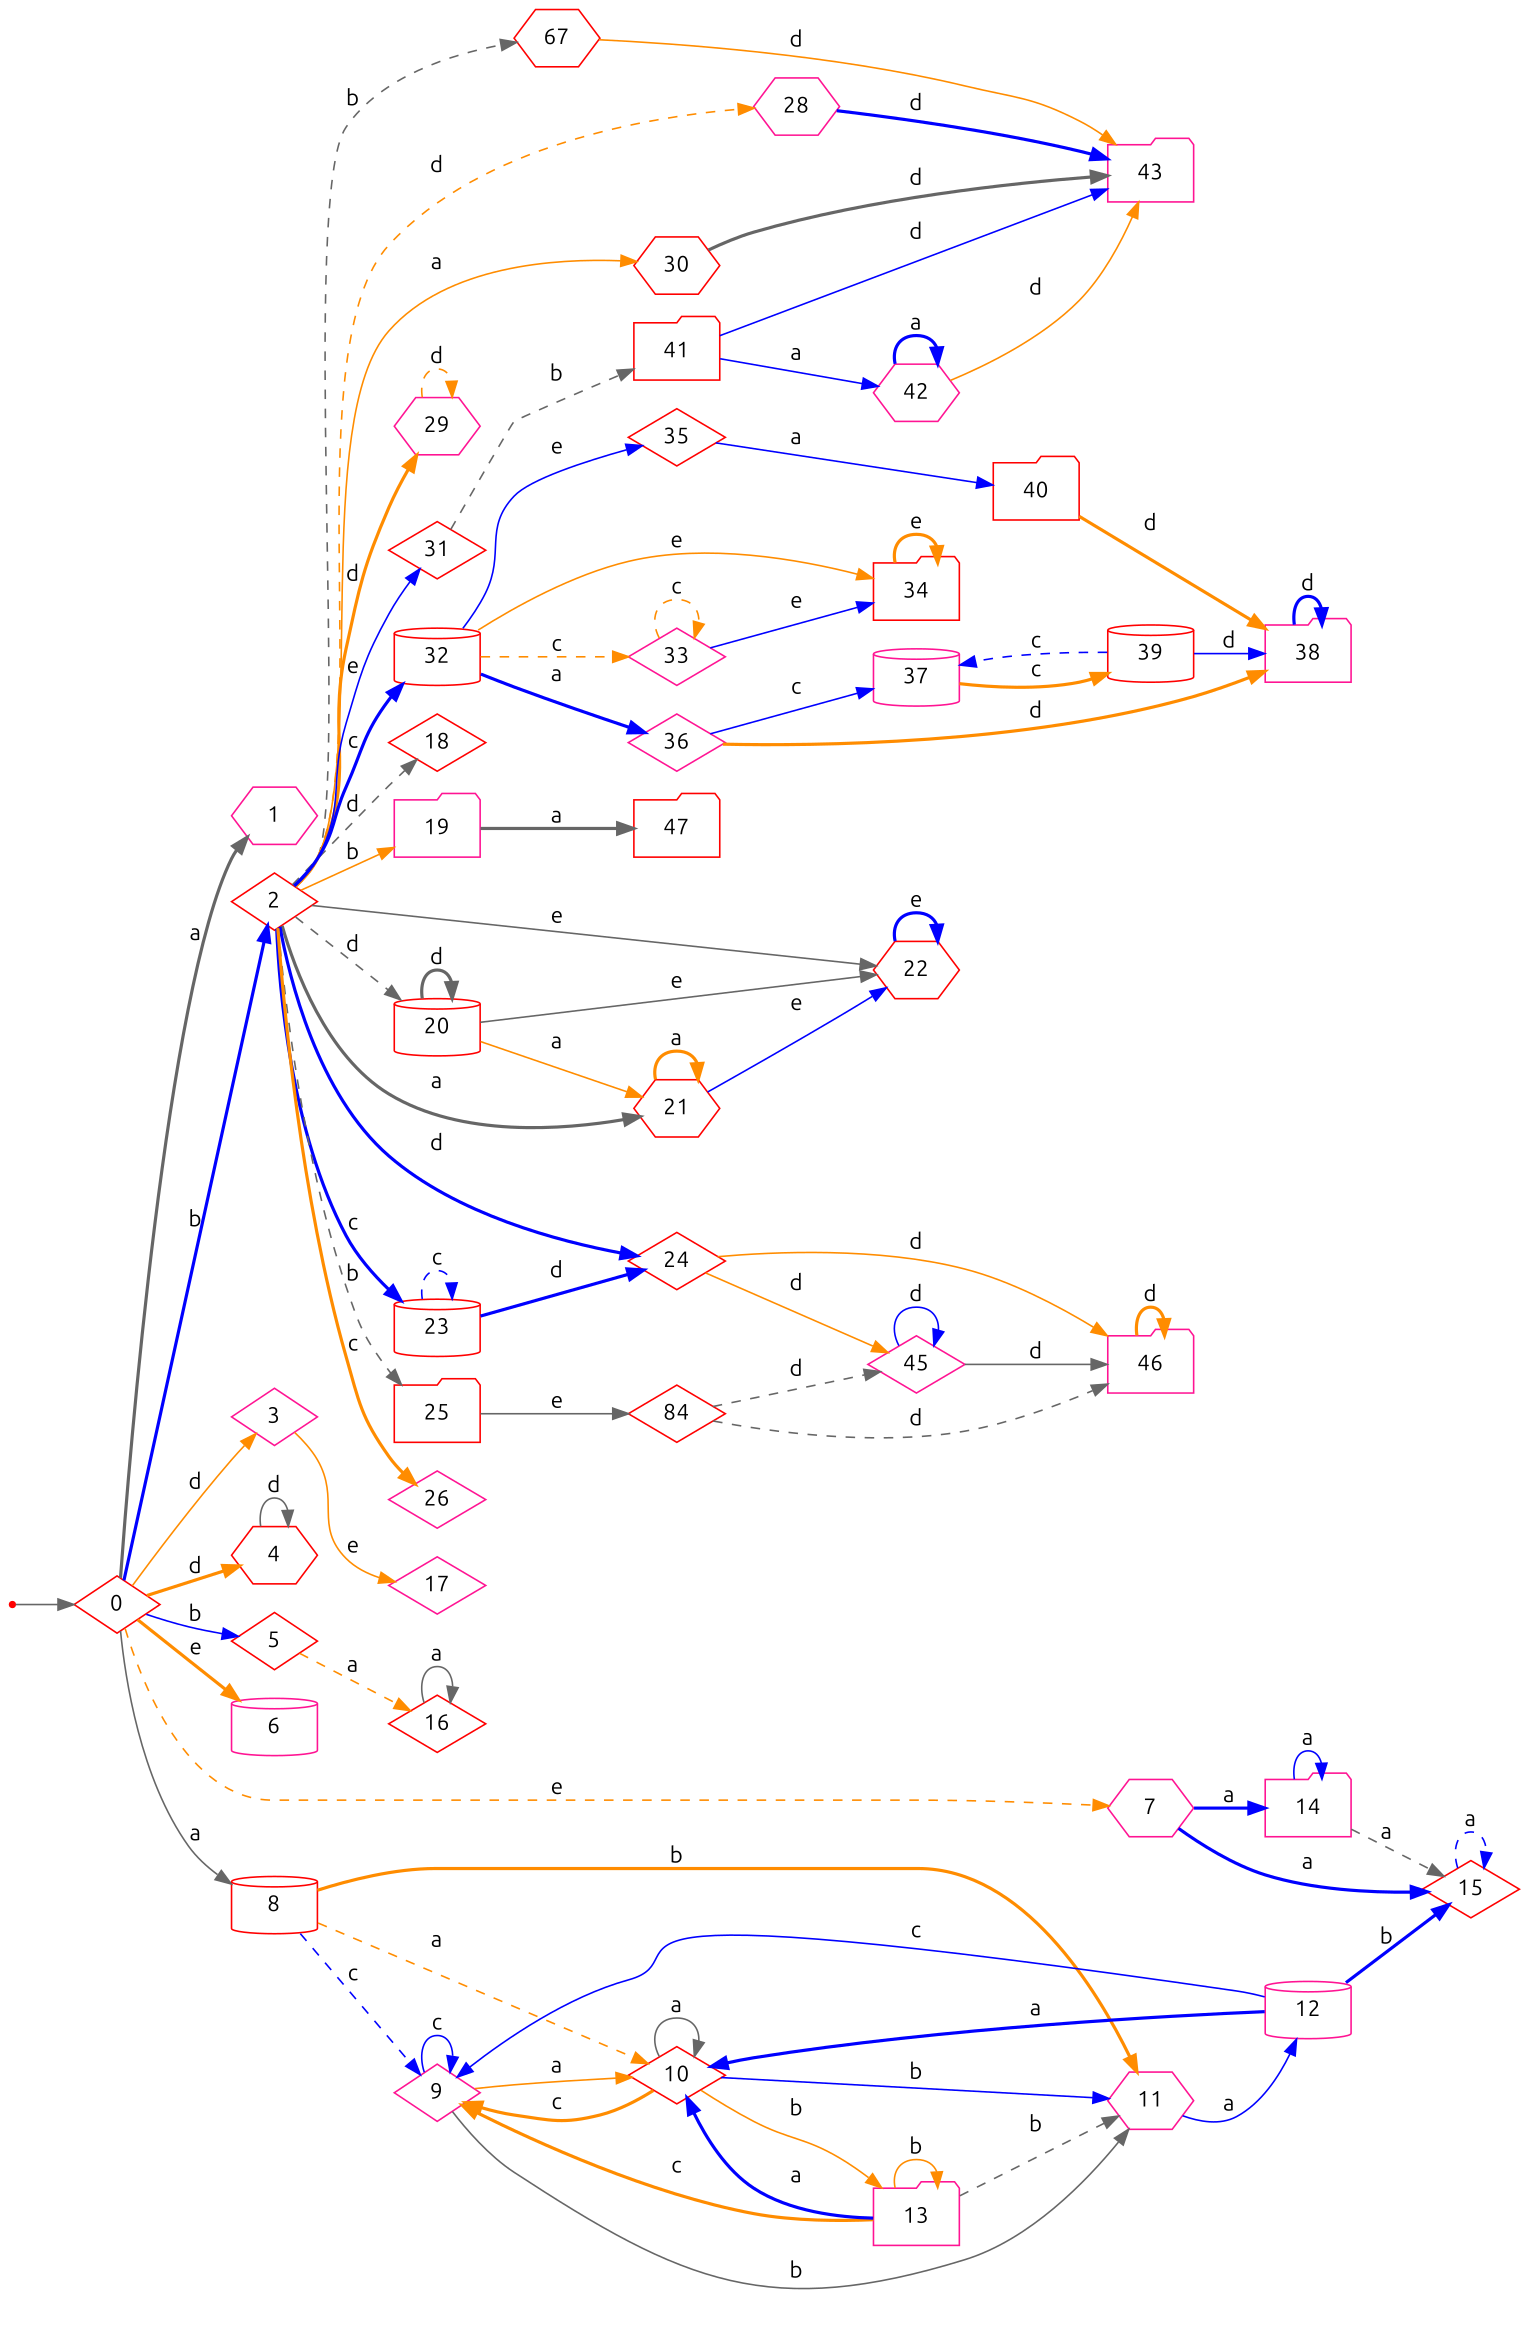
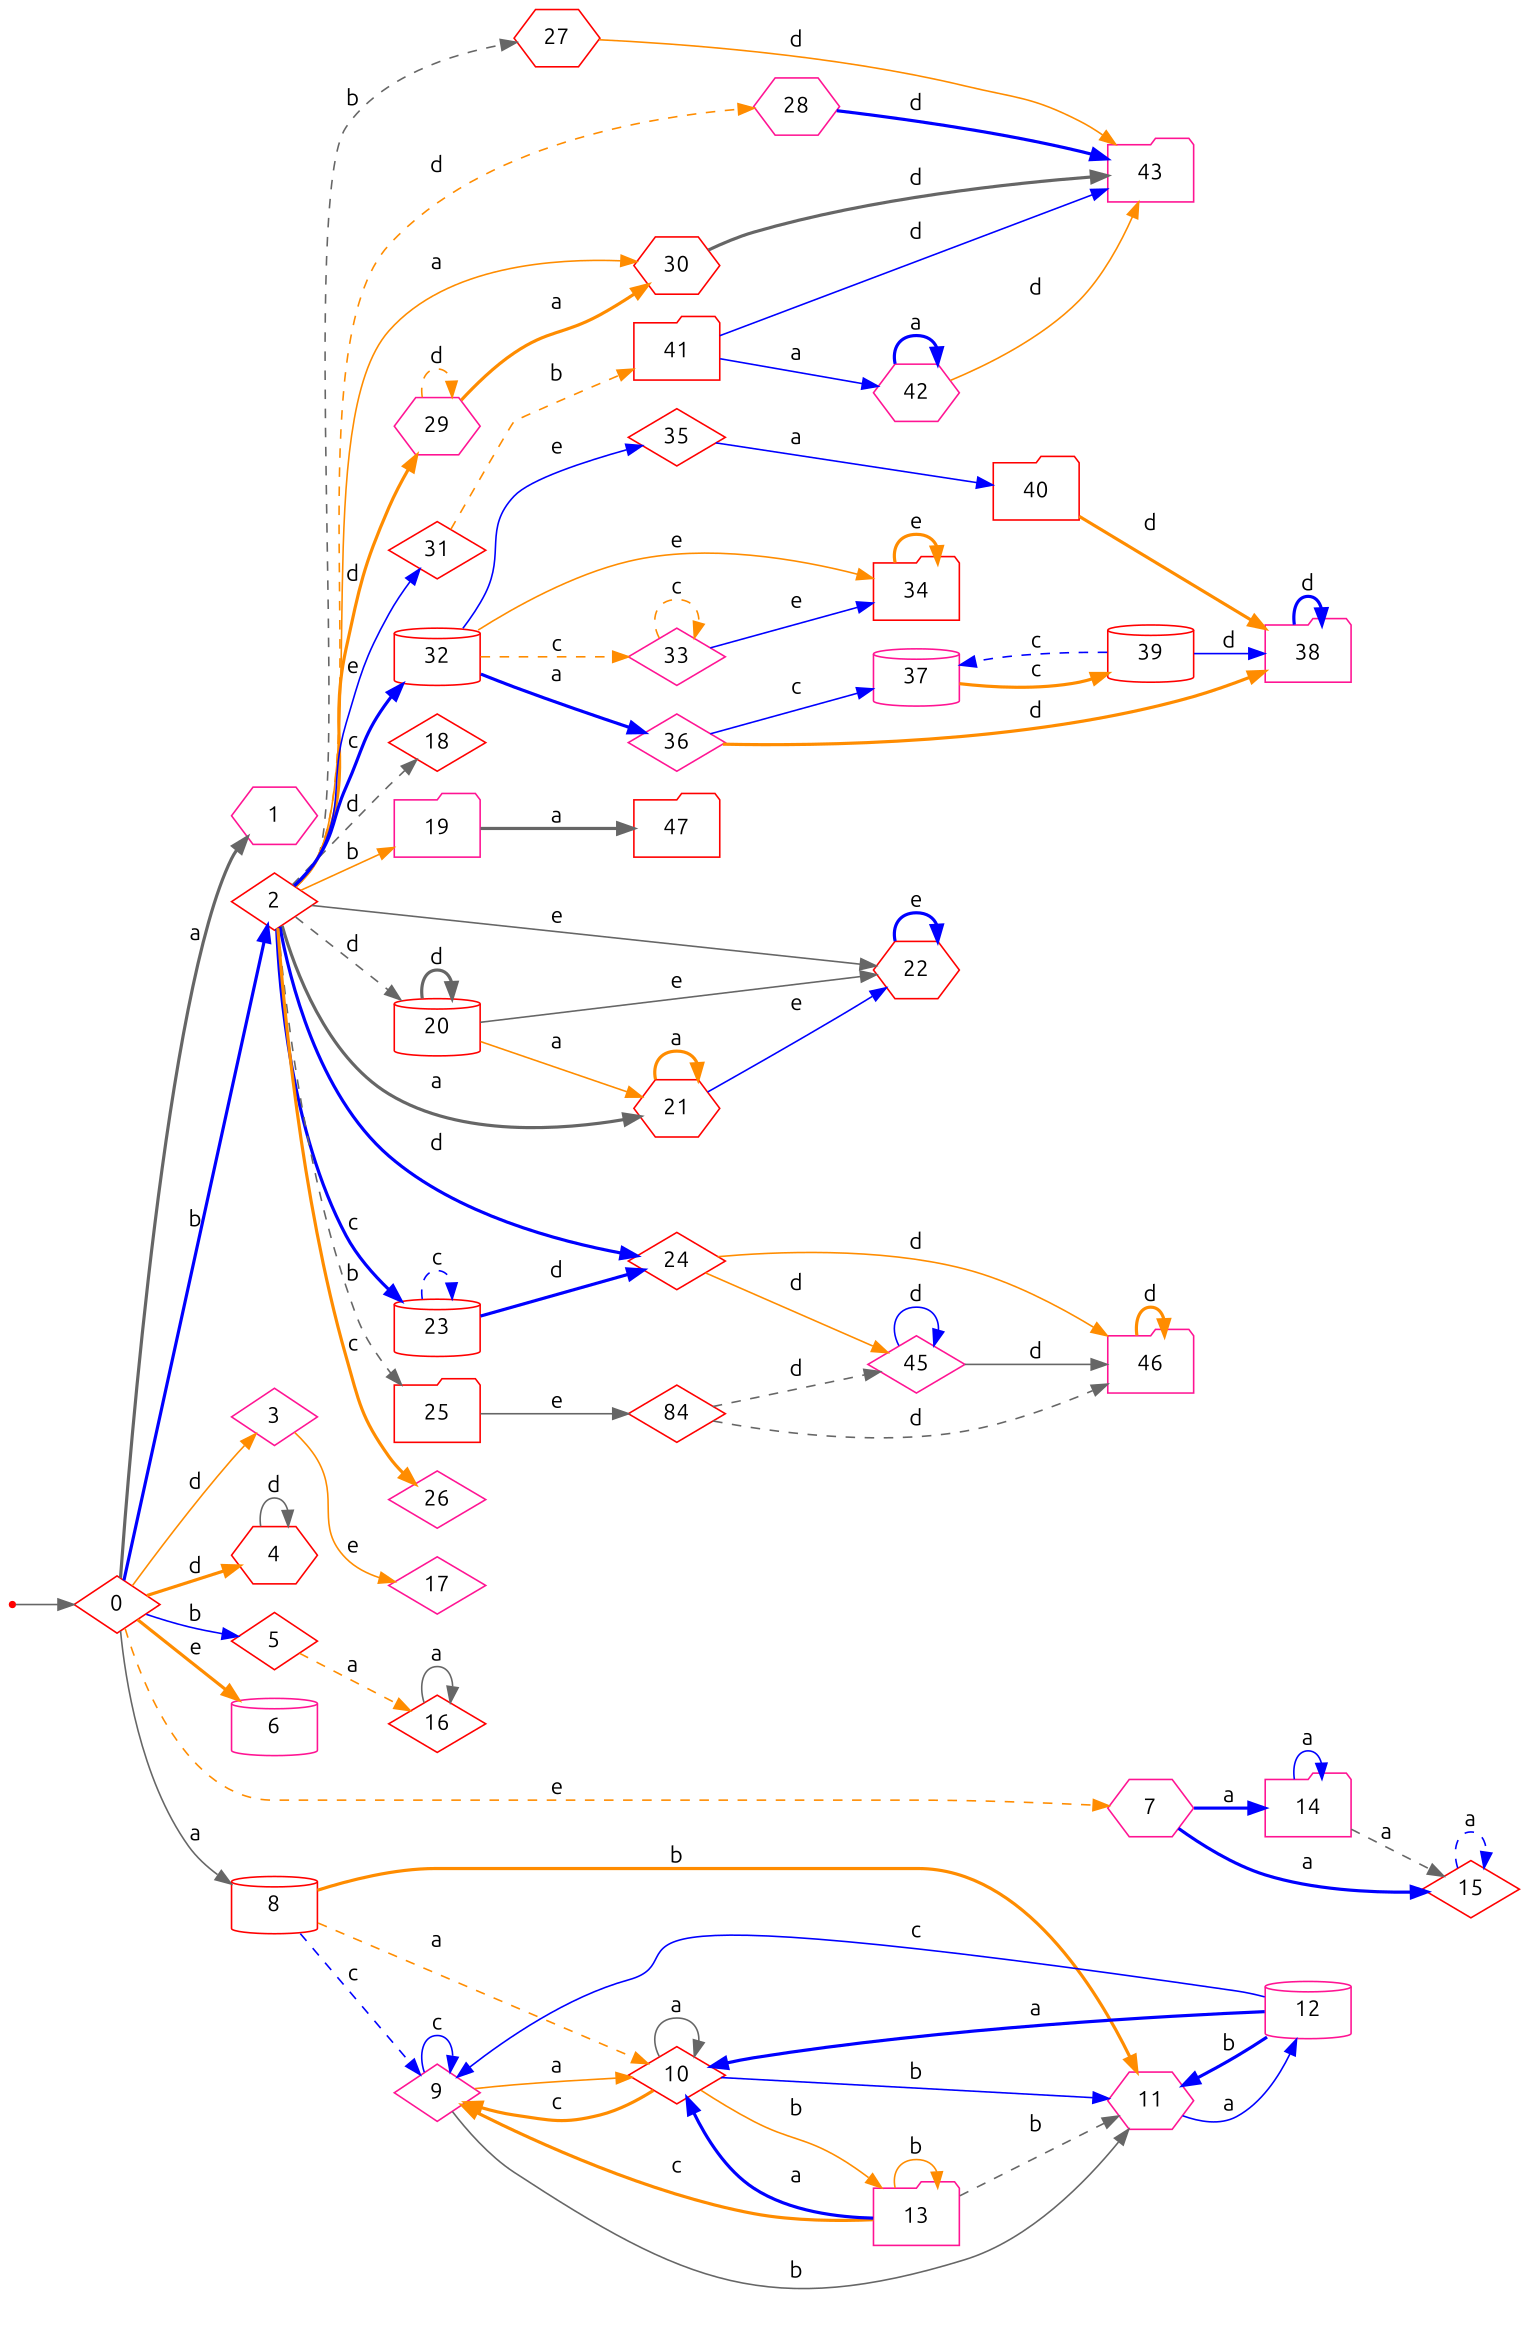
node "67": label "67" -> "27"
edge "29" -> "30": added, label "a"
edge "31" -> "41": color gray40 -> darkorange
edge "12" -> "15": now "12" -> "11"
